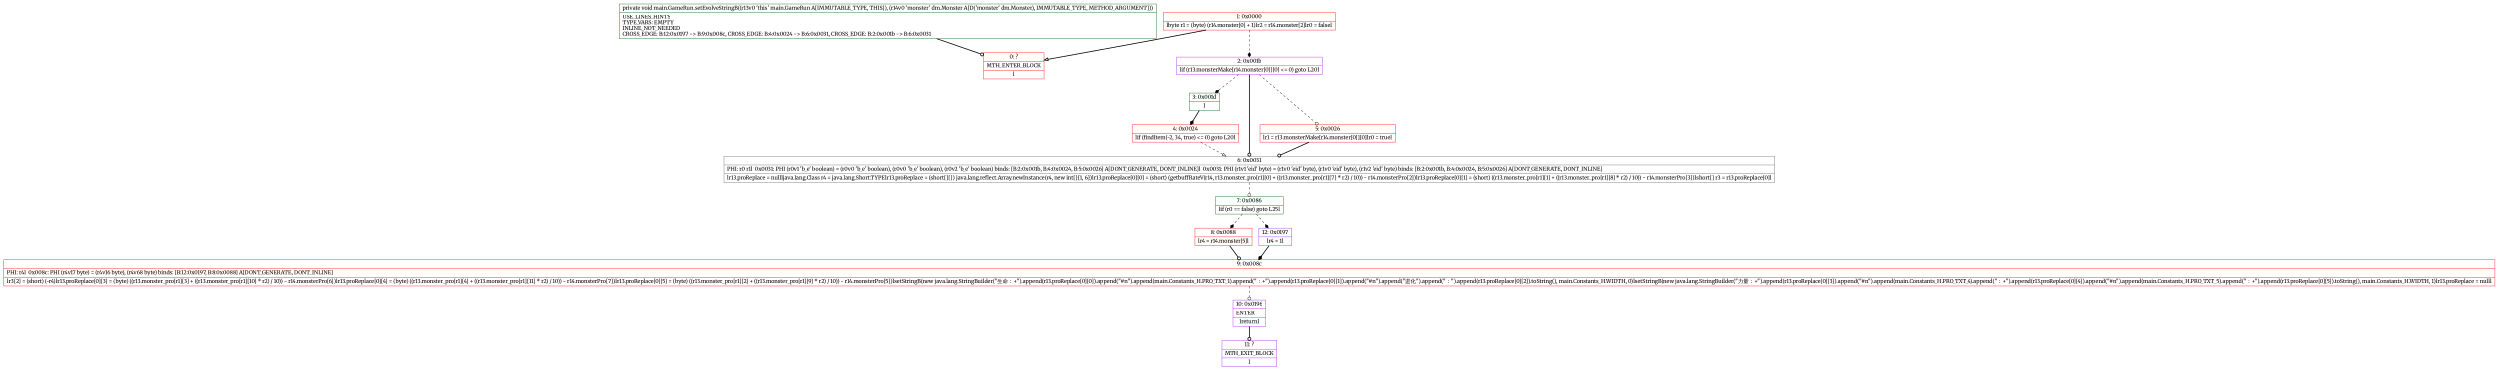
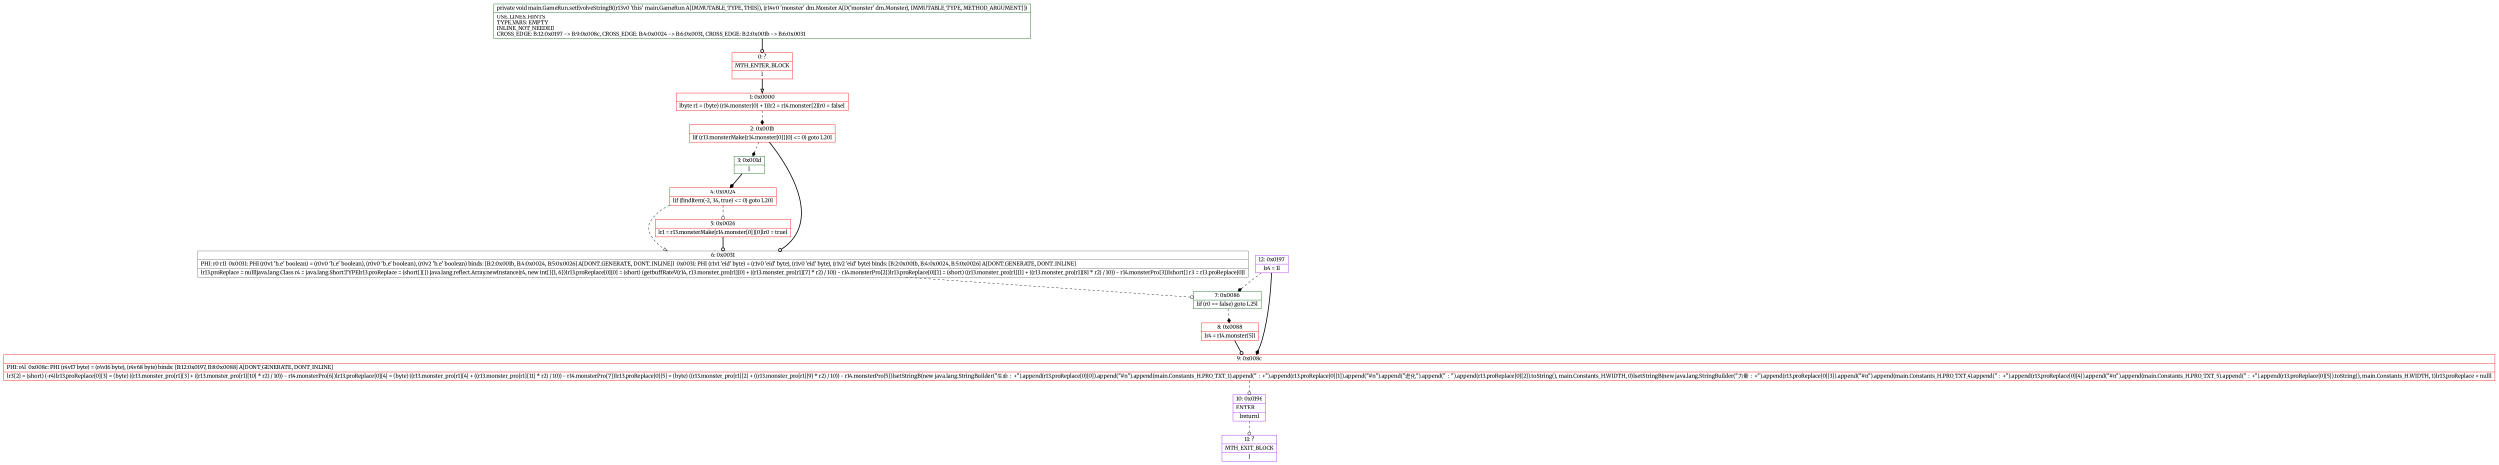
edge "1: 0x0000" -> "0: ?": reversed
node "2: 0x001b": color purple -> red
edge "2: 0x001b" -> "5: 0x0026": now "4: 0x0024" -> "5: 0x0026"
edge "7: 0x0086" -> "12: 0x0197": reversed
edge "10: 0x0196" -> "11: ?": style bold -> dashed
